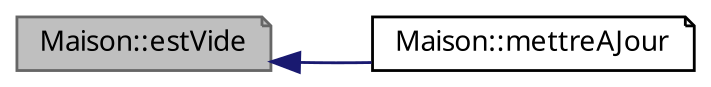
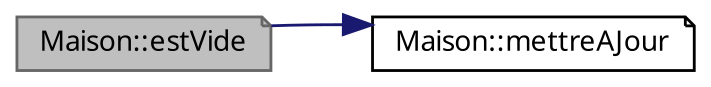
edge "Maison::mettreAJour" -> "Maison::estVide": reversed
